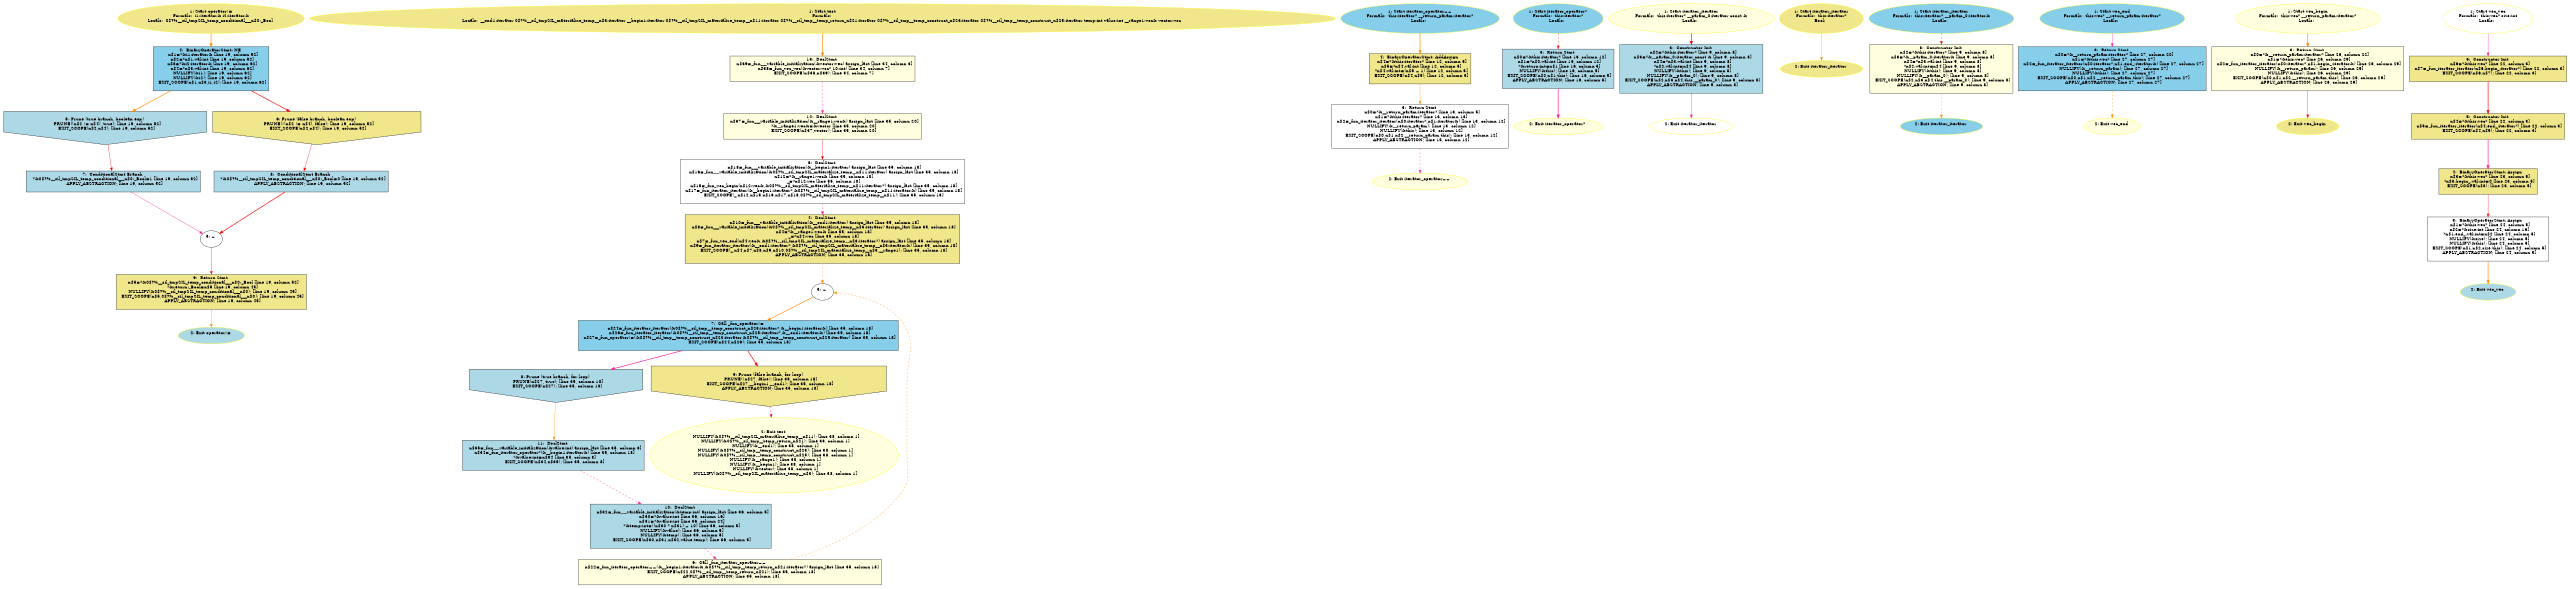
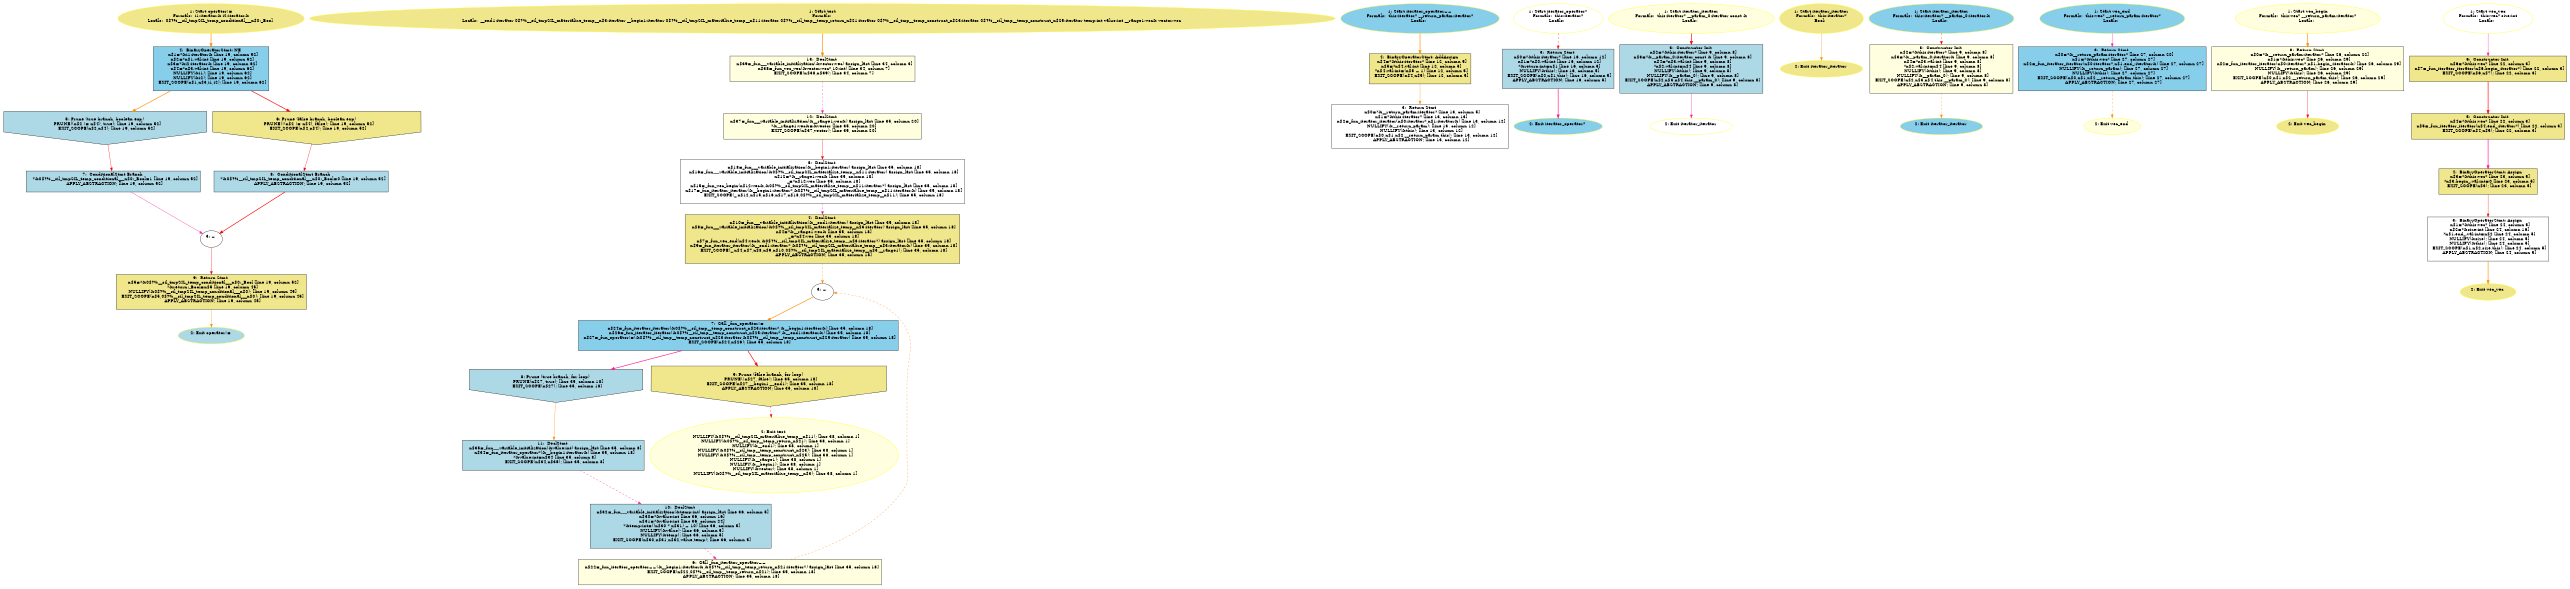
node "1: Start iterator_operator* Formals:  this:iterator* Locals:": fillcolor skyblue -> white
node "2: Exit iterator_operator*": fillcolor lightyellow -> skyblue
node "2: Exit iterator_operator++": removed
node "2: Exit vec_vec": fillcolor lightblue -> khaki
